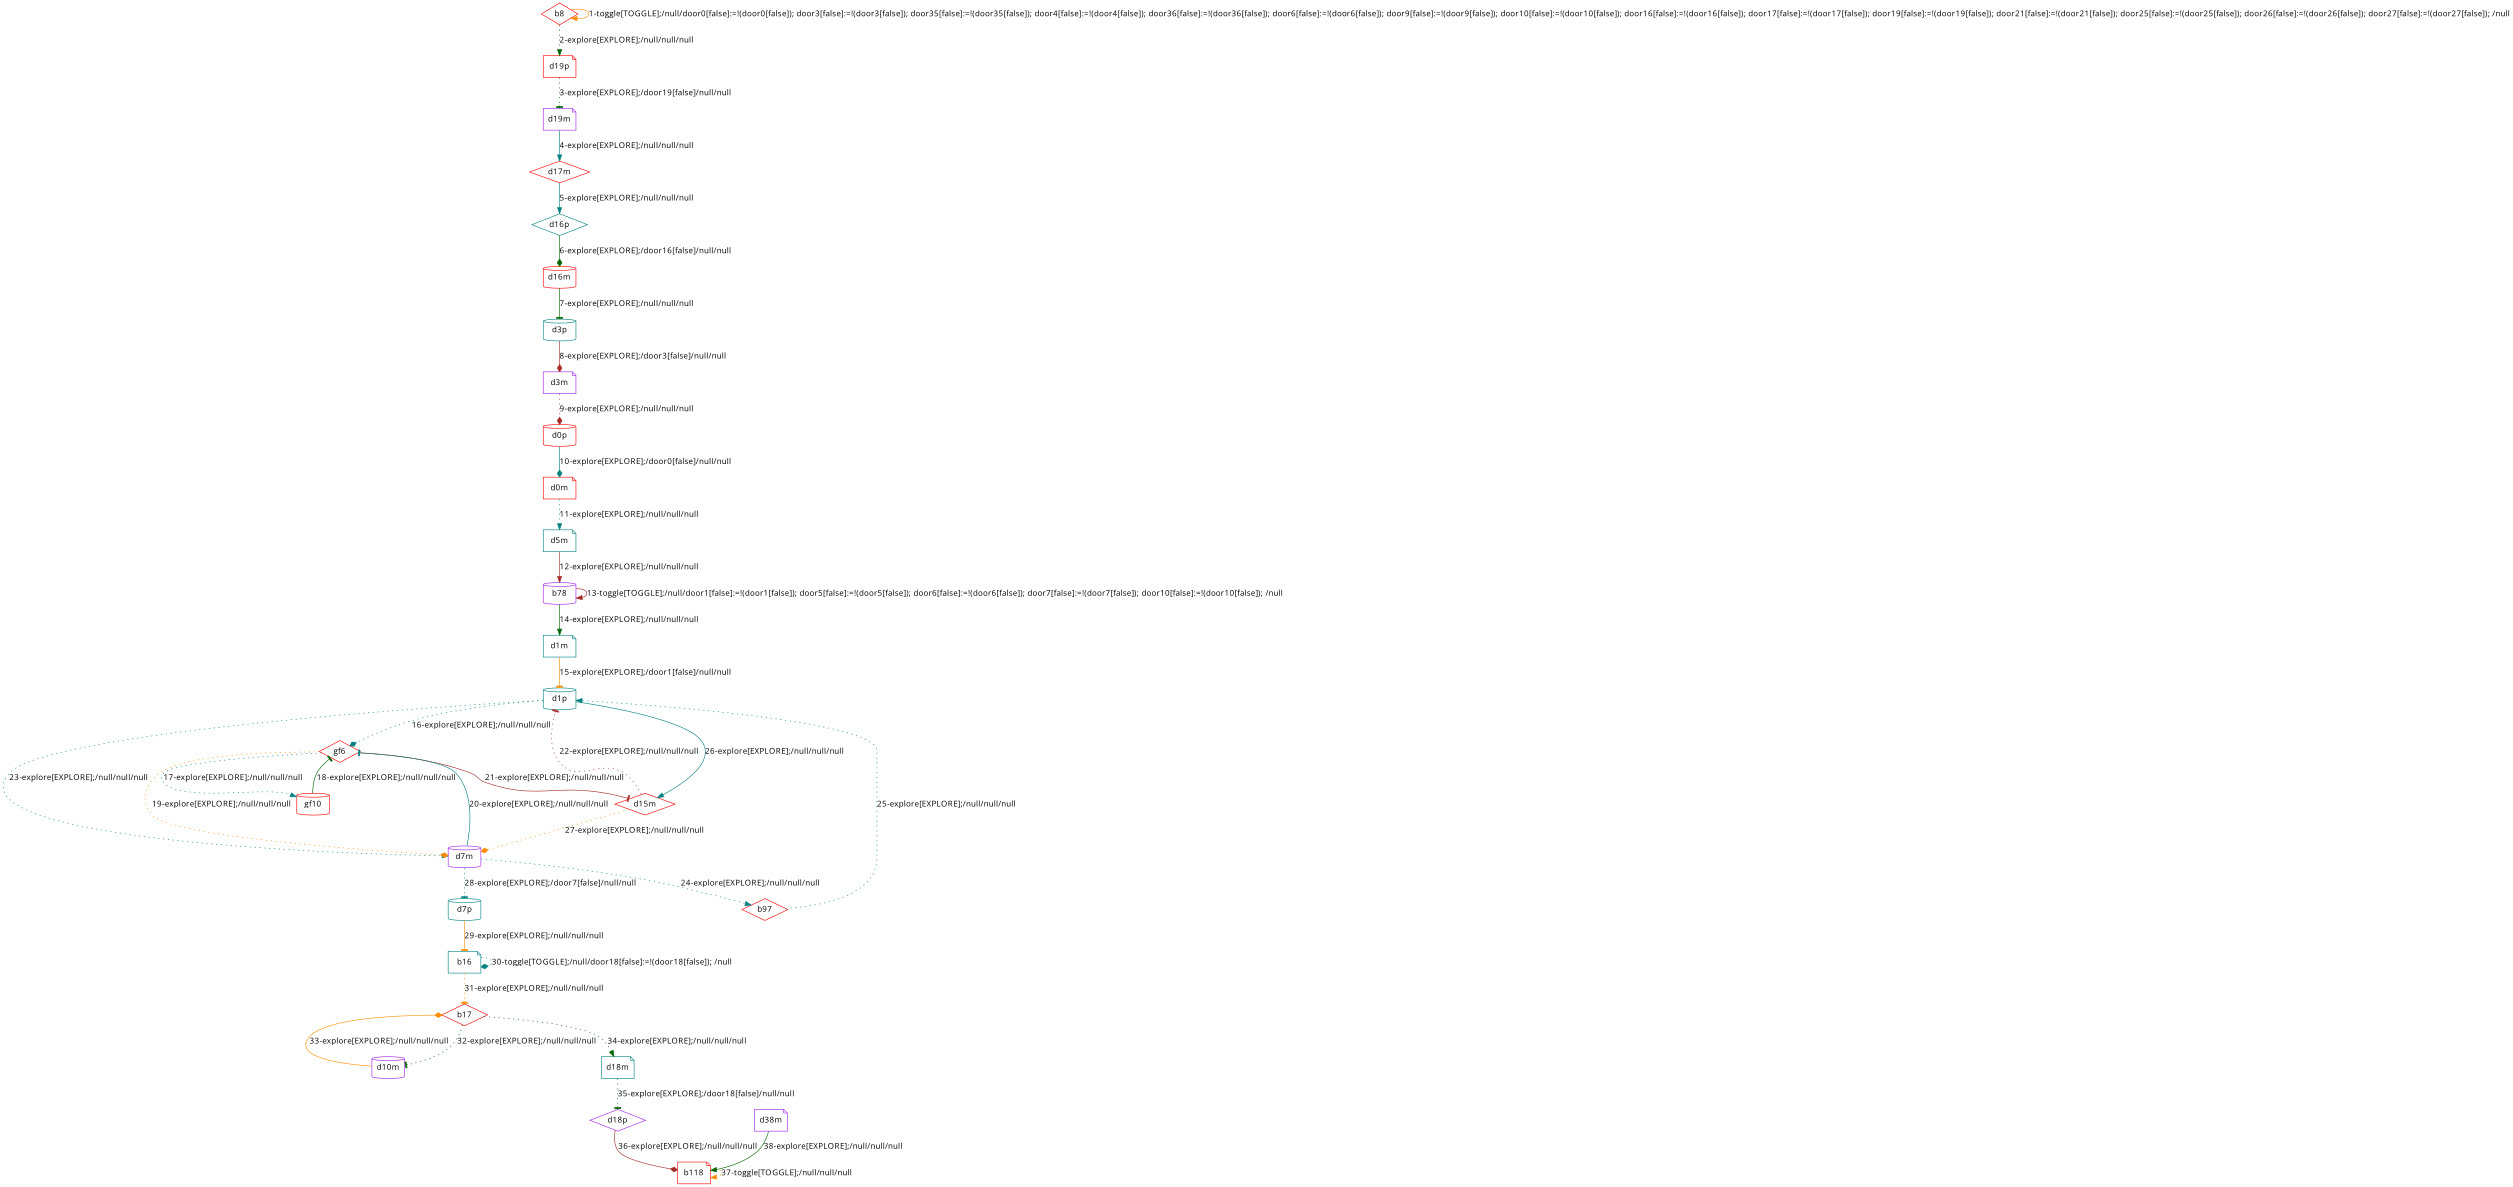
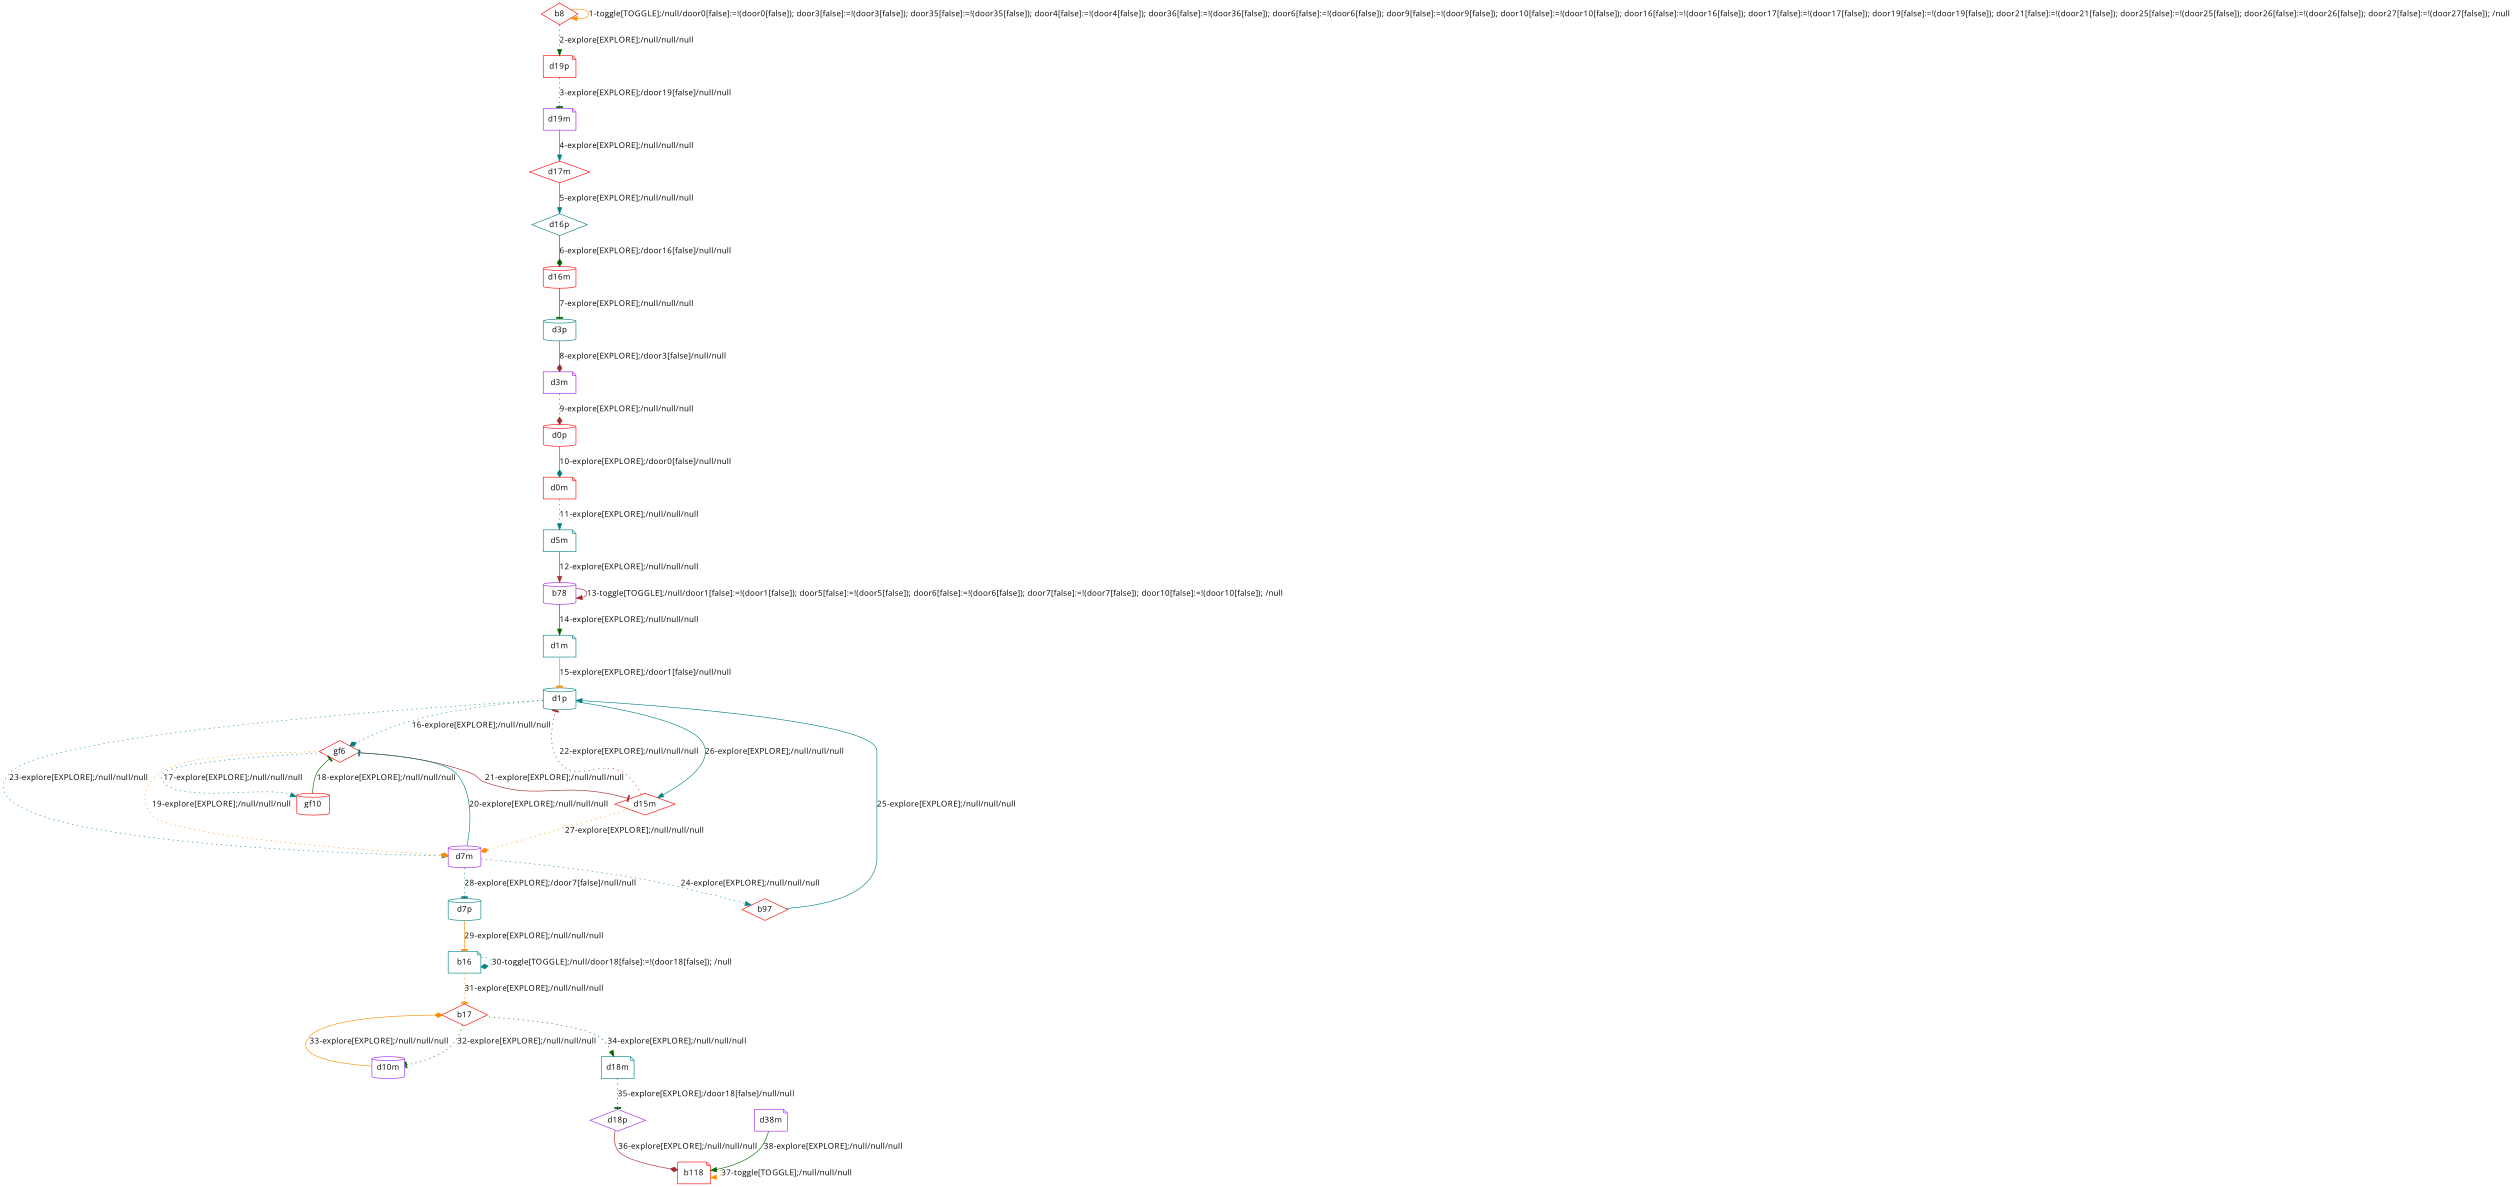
edge "b97" -> "d1p": style dotted -> solid
